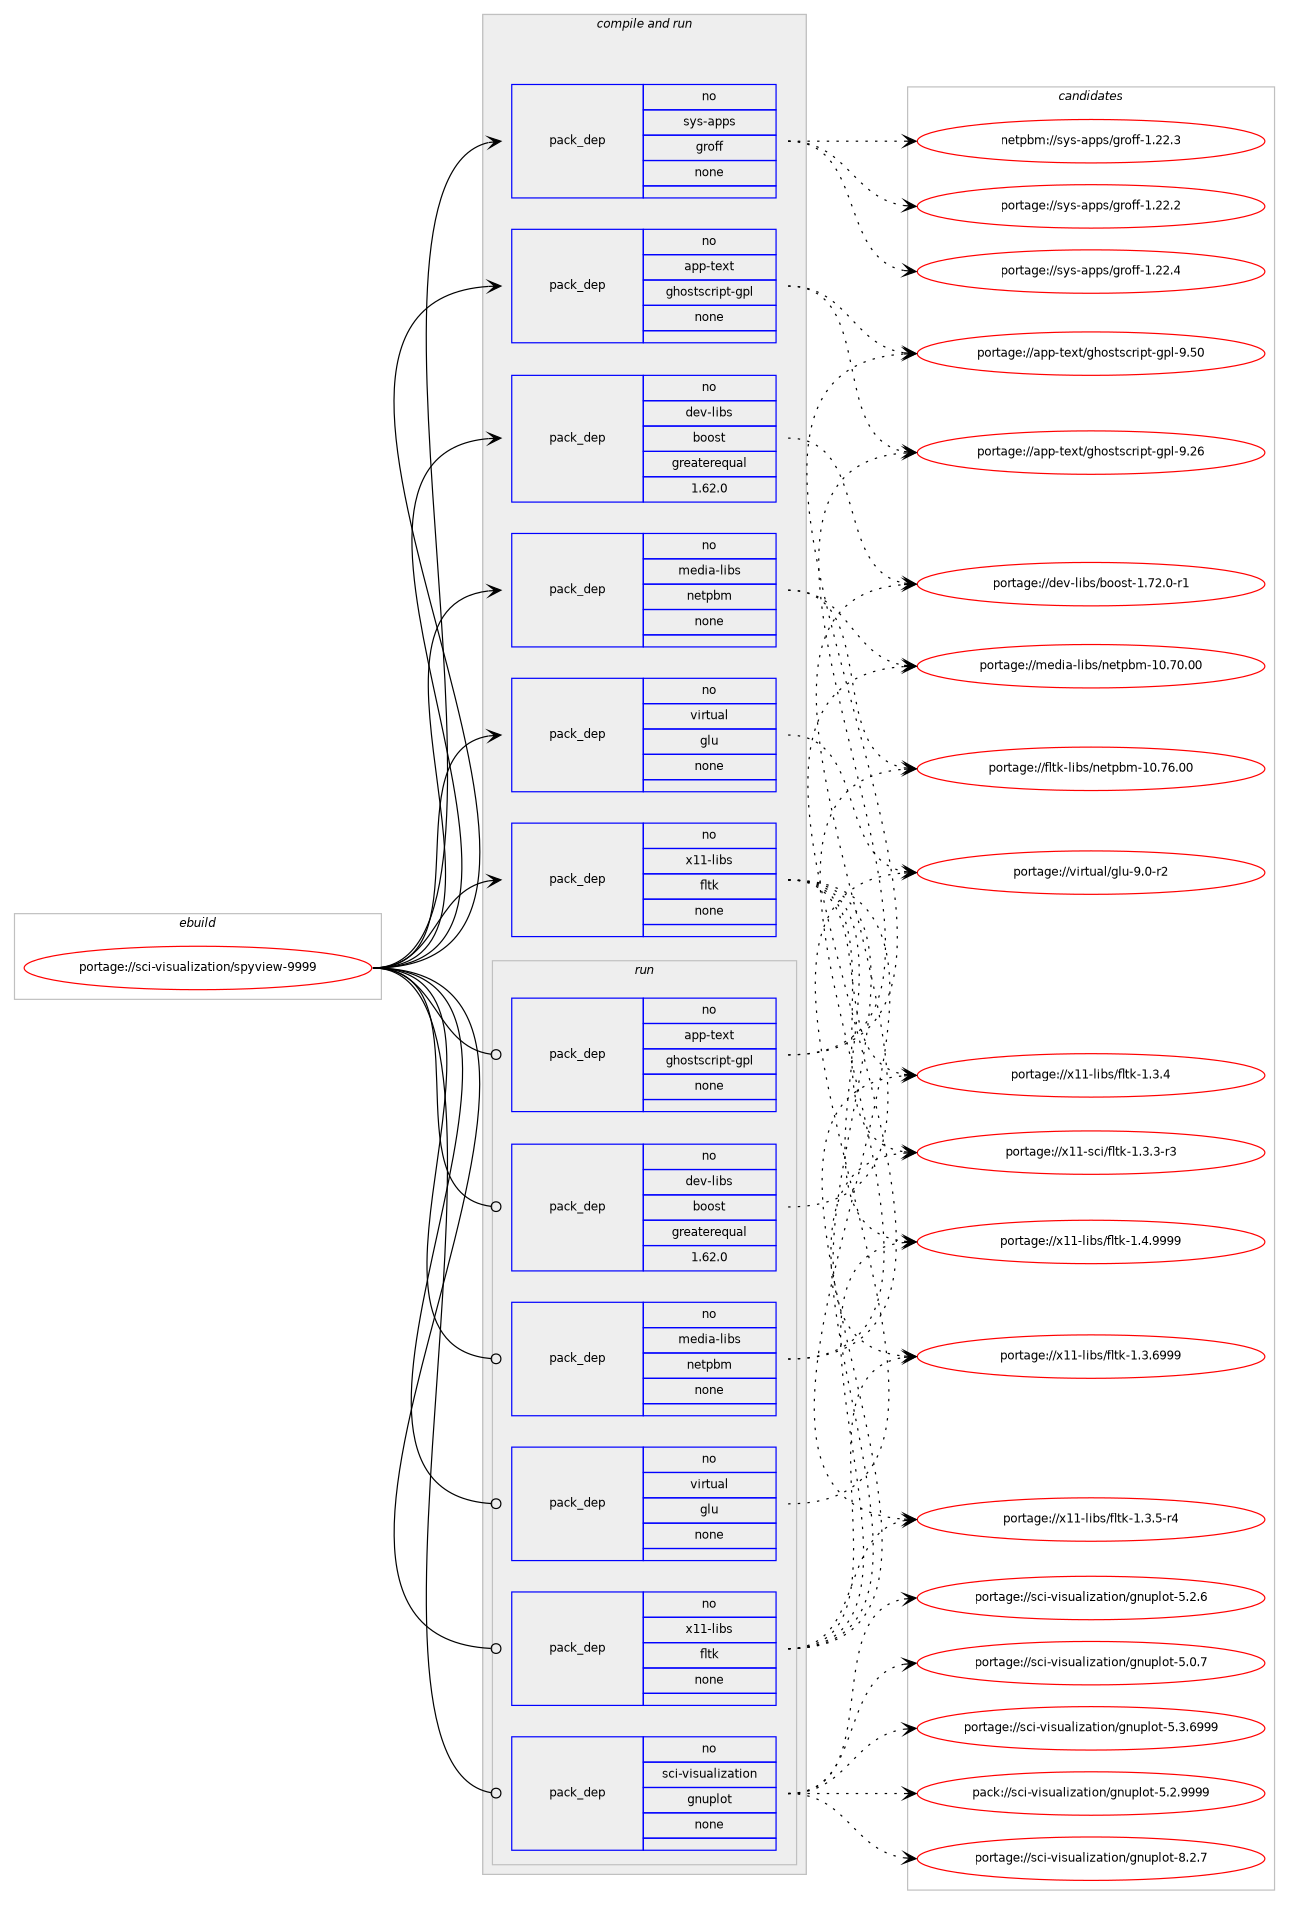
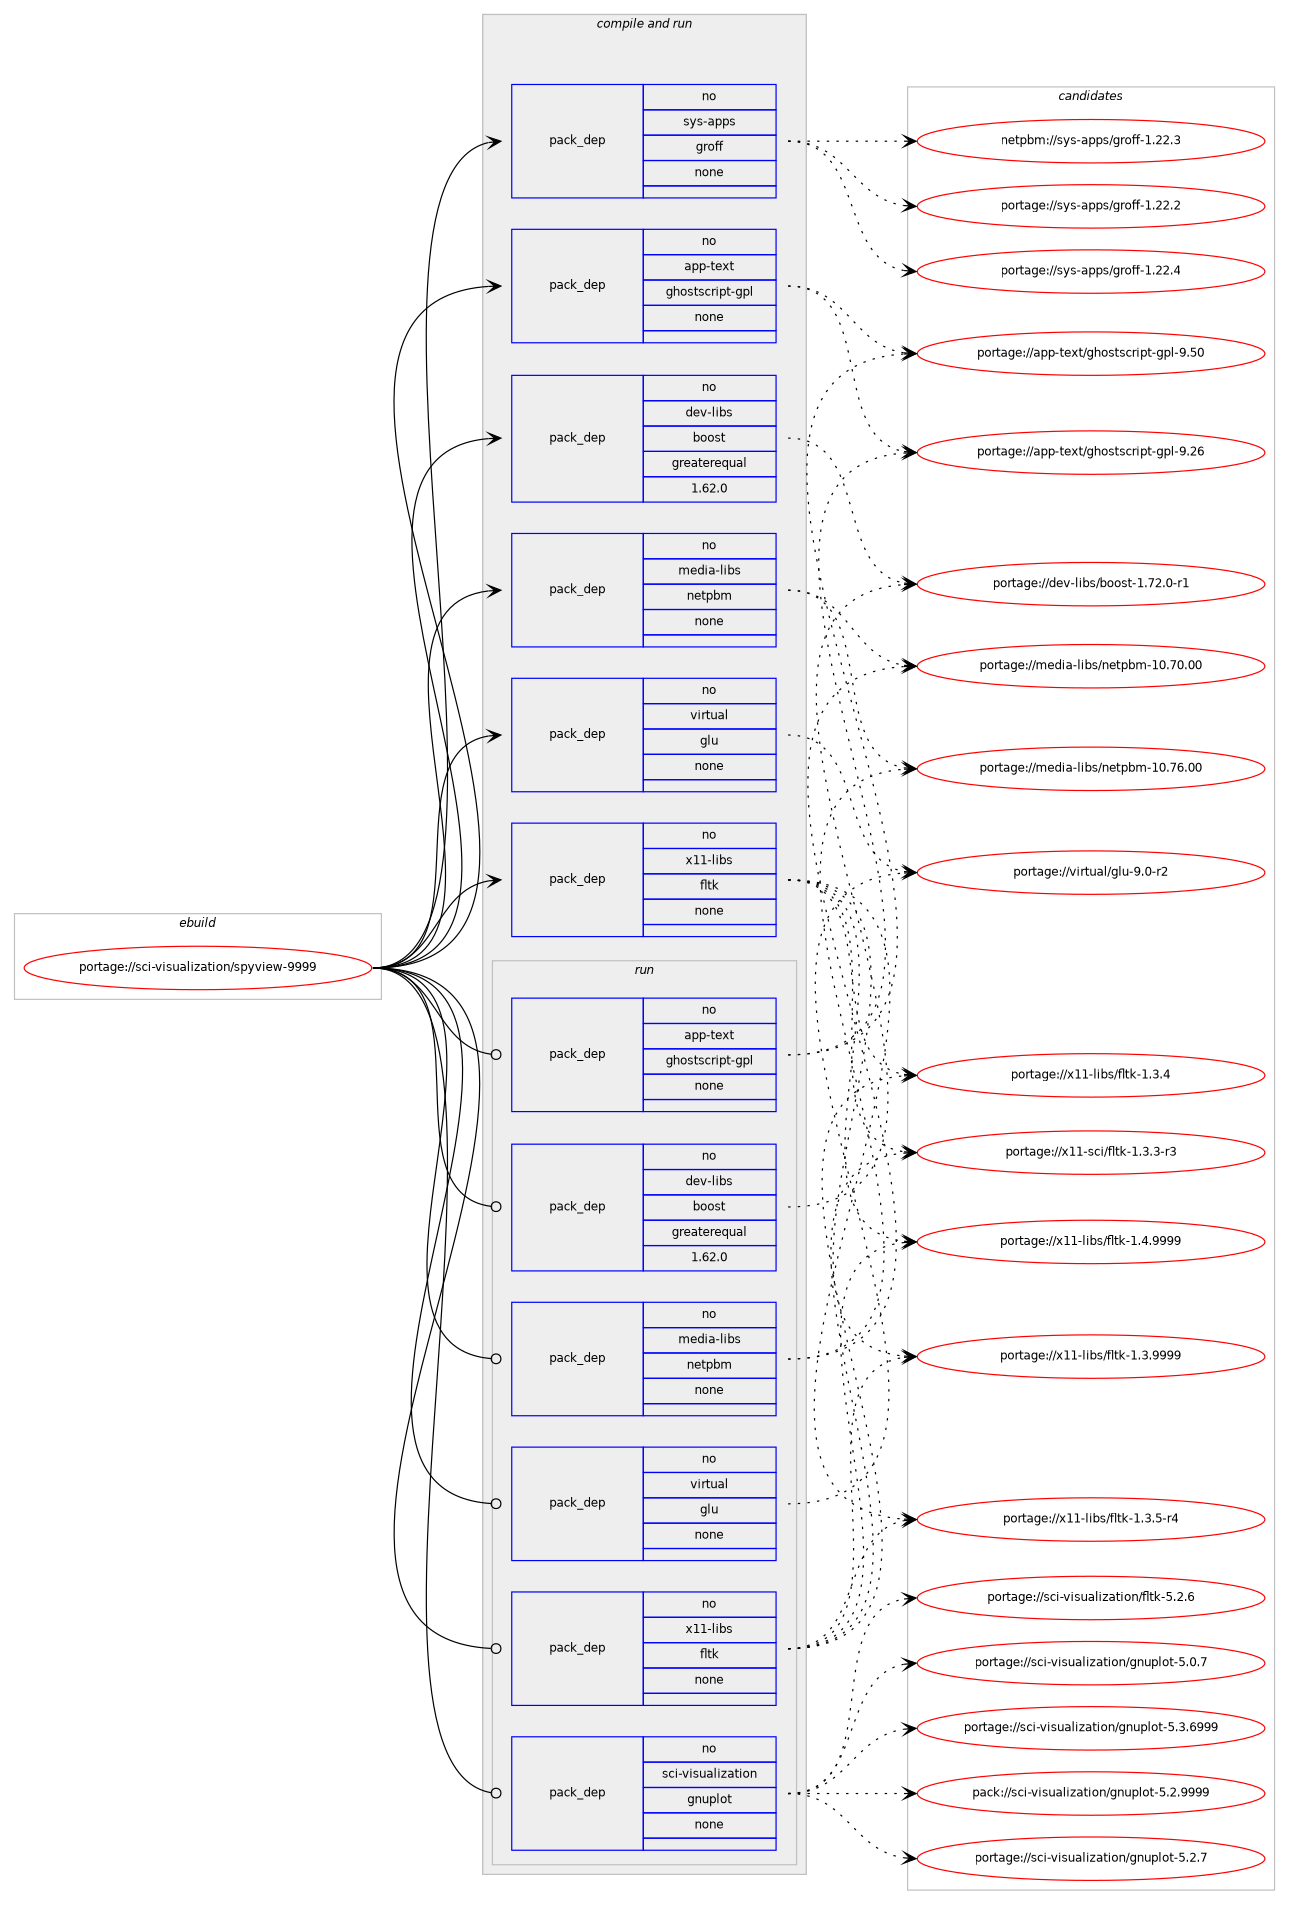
node "portage://fltk-libs/netpbm-10.76.00": label "portage://fltk-libs/netpbm-10.76.00" -> "portage://media-libs/netpbm-10.76.00"
node "portage://x11-libs/fltk-1.3.6999": label "portage://x11-libs/fltk-1.3.6999" -> "portage://x11-libs/fltk-1.3.9999"
node "portage://sci-visualization/gnuplot-5.2.6": label "portage://sci-visualization/gnuplot-5.2.6" -> "portage://sci-visualization/fltk-5.2.6"
node "portage://sci-visualization/gnuplot-8.2.7": label "portage://sci-visualization/gnuplot-8.2.7" -> "portage://sci-visualization/gnuplot-5.2.7"
